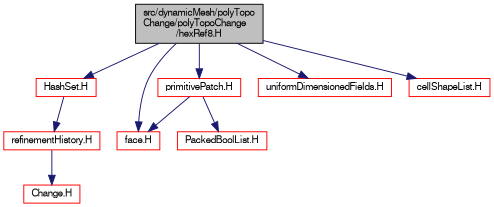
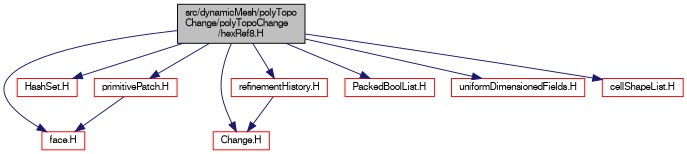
edge "src/dynamicMesh/polyTopo Change/polyTopoChange /hexRef8.H" -> "Change.H": added
edge "HashSet.H" -> "refinementHistory.H": now "src/dynamicMesh/polyTopo Change/polyTopoChange /hexRef8.H" -> "refinementHistory.H"
edge "primitivePatch.H" -> "PackedBoolList.H": now "src/dynamicMesh/polyTopo Change/polyTopoChange /hexRef8.H" -> "PackedBoolList.H"
